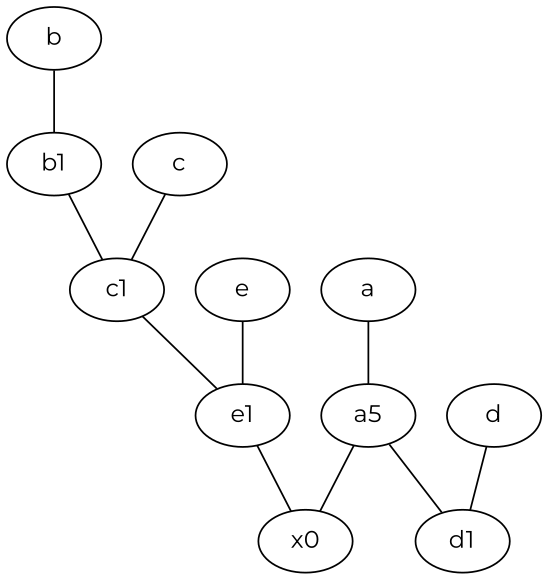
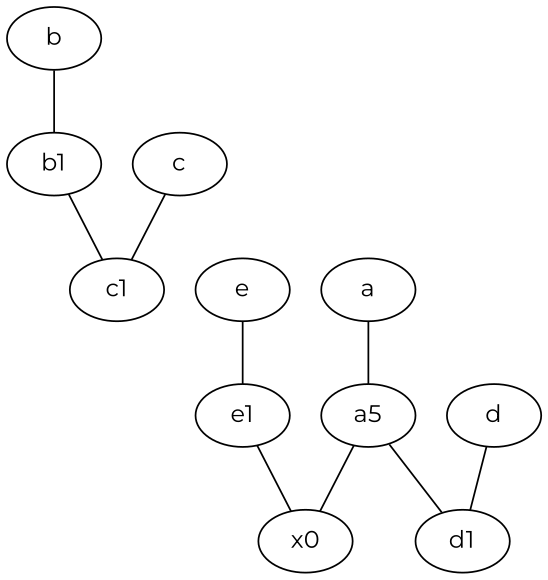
edge "c1" -- "e1": removed
